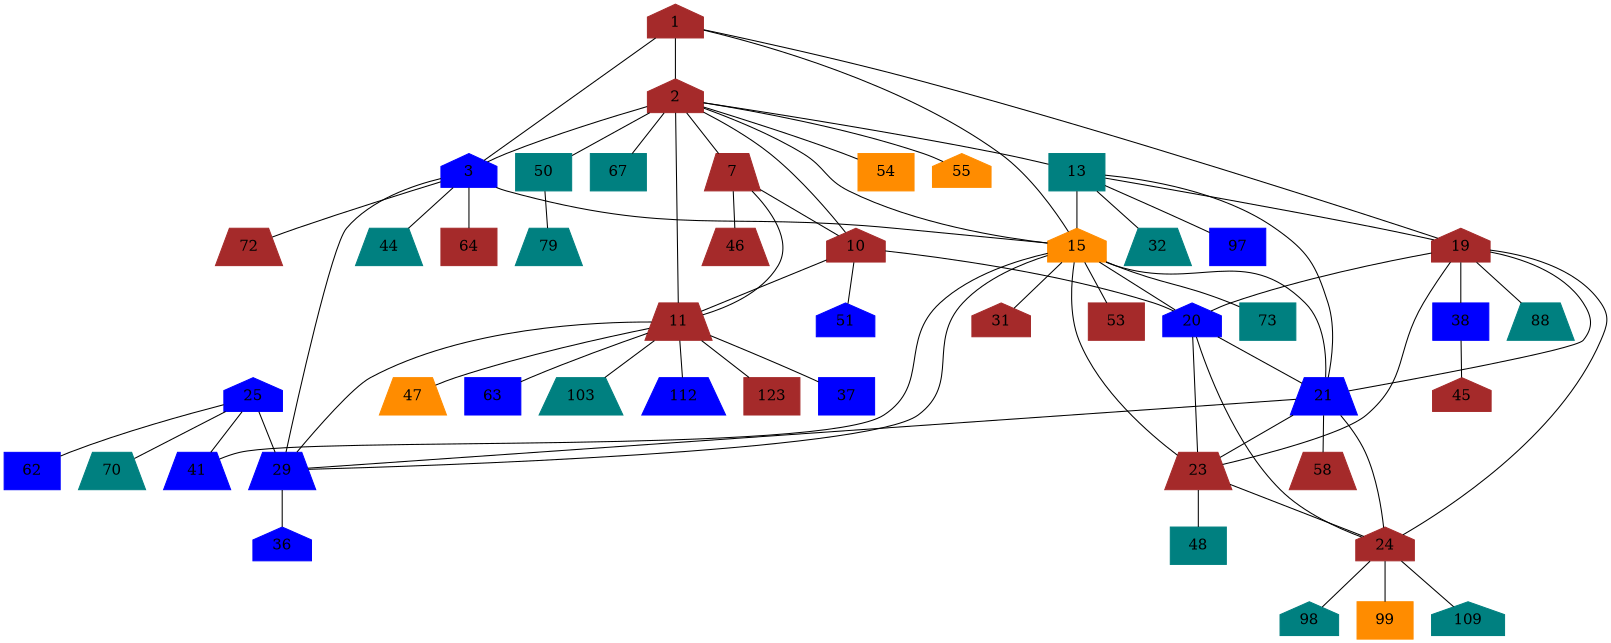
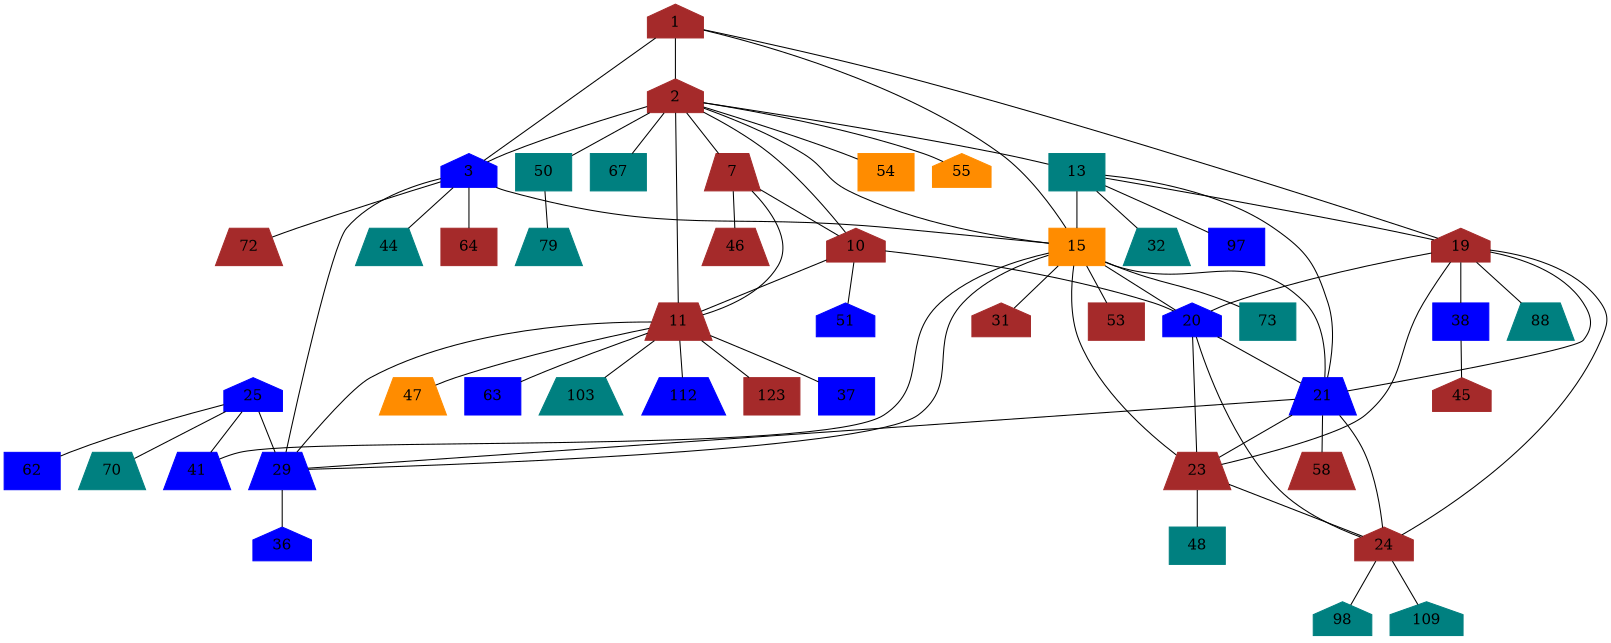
node "15": shape house -> box
node "99": removed
